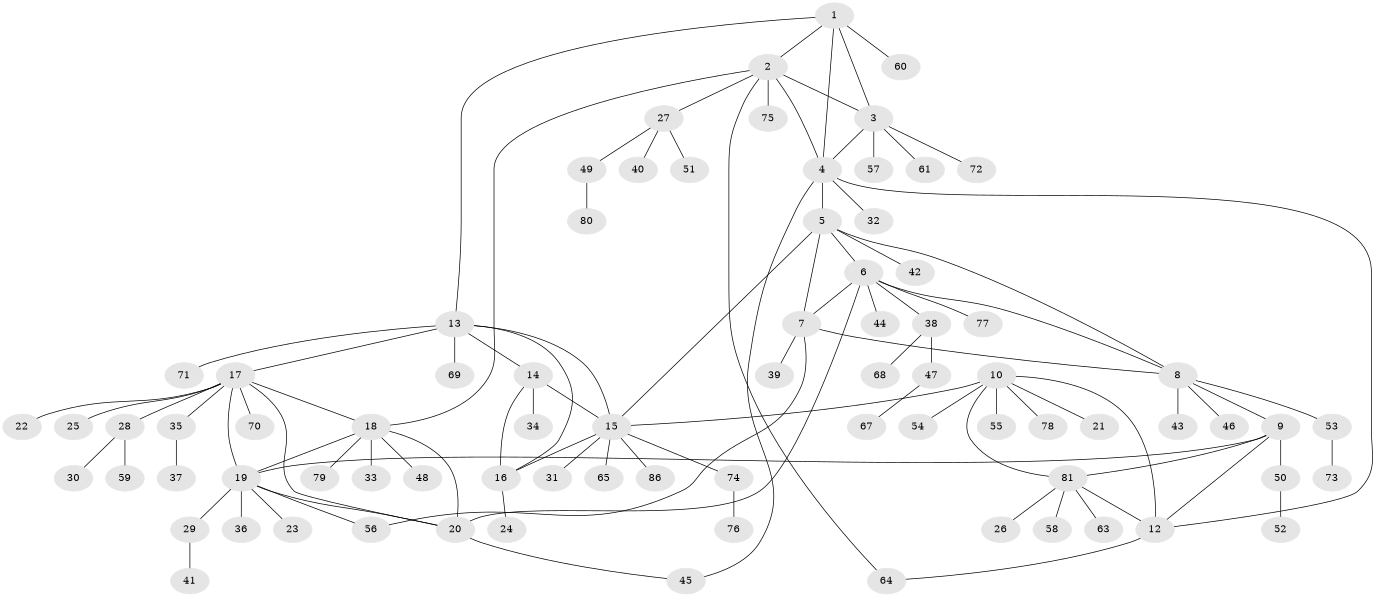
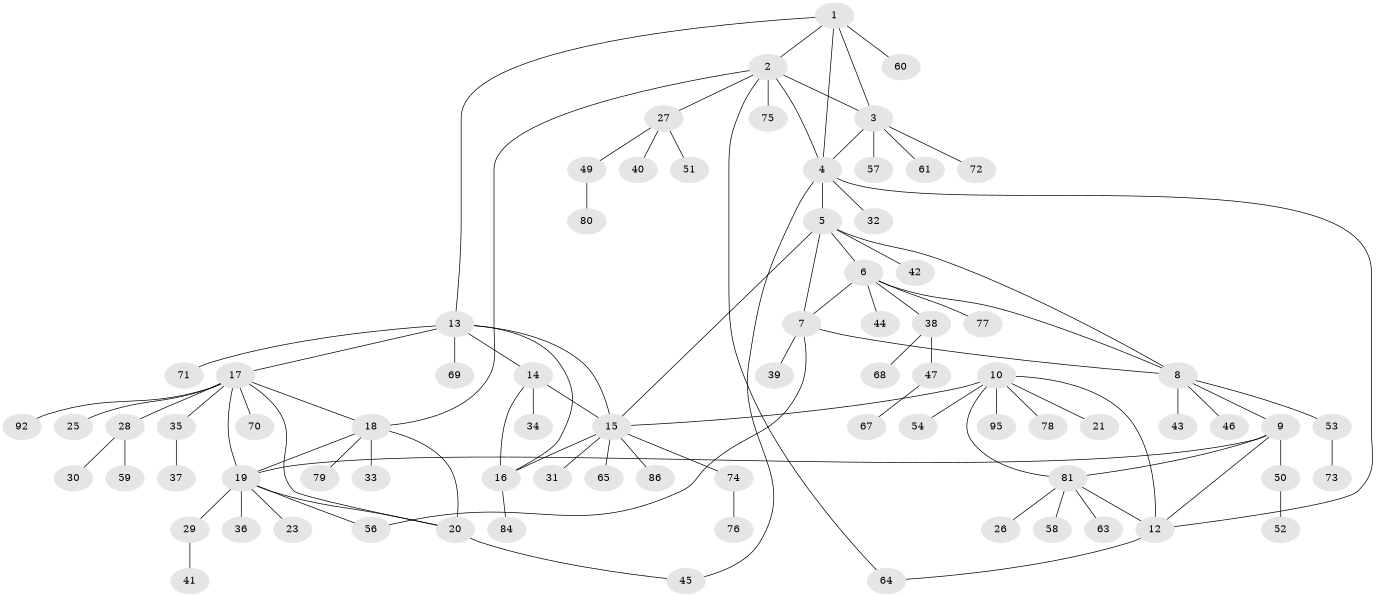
node "22": label "22" -> "92"
node "55": label "55" -> "95"
node "48": removed
edge "6" -- "20": removed
node "24": label "24" -> "84"
